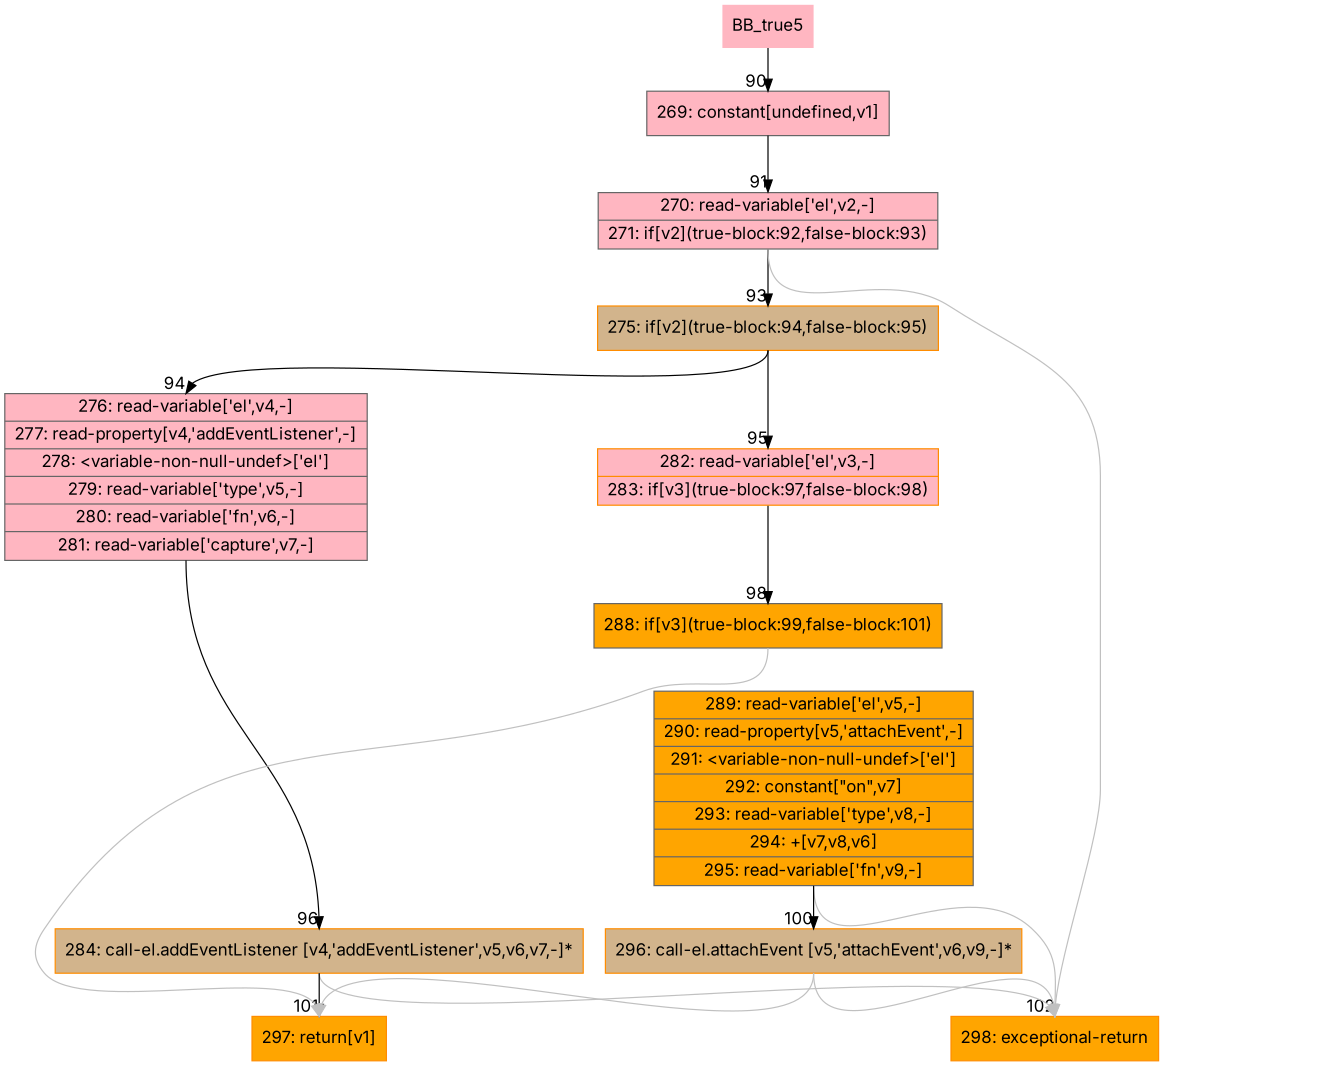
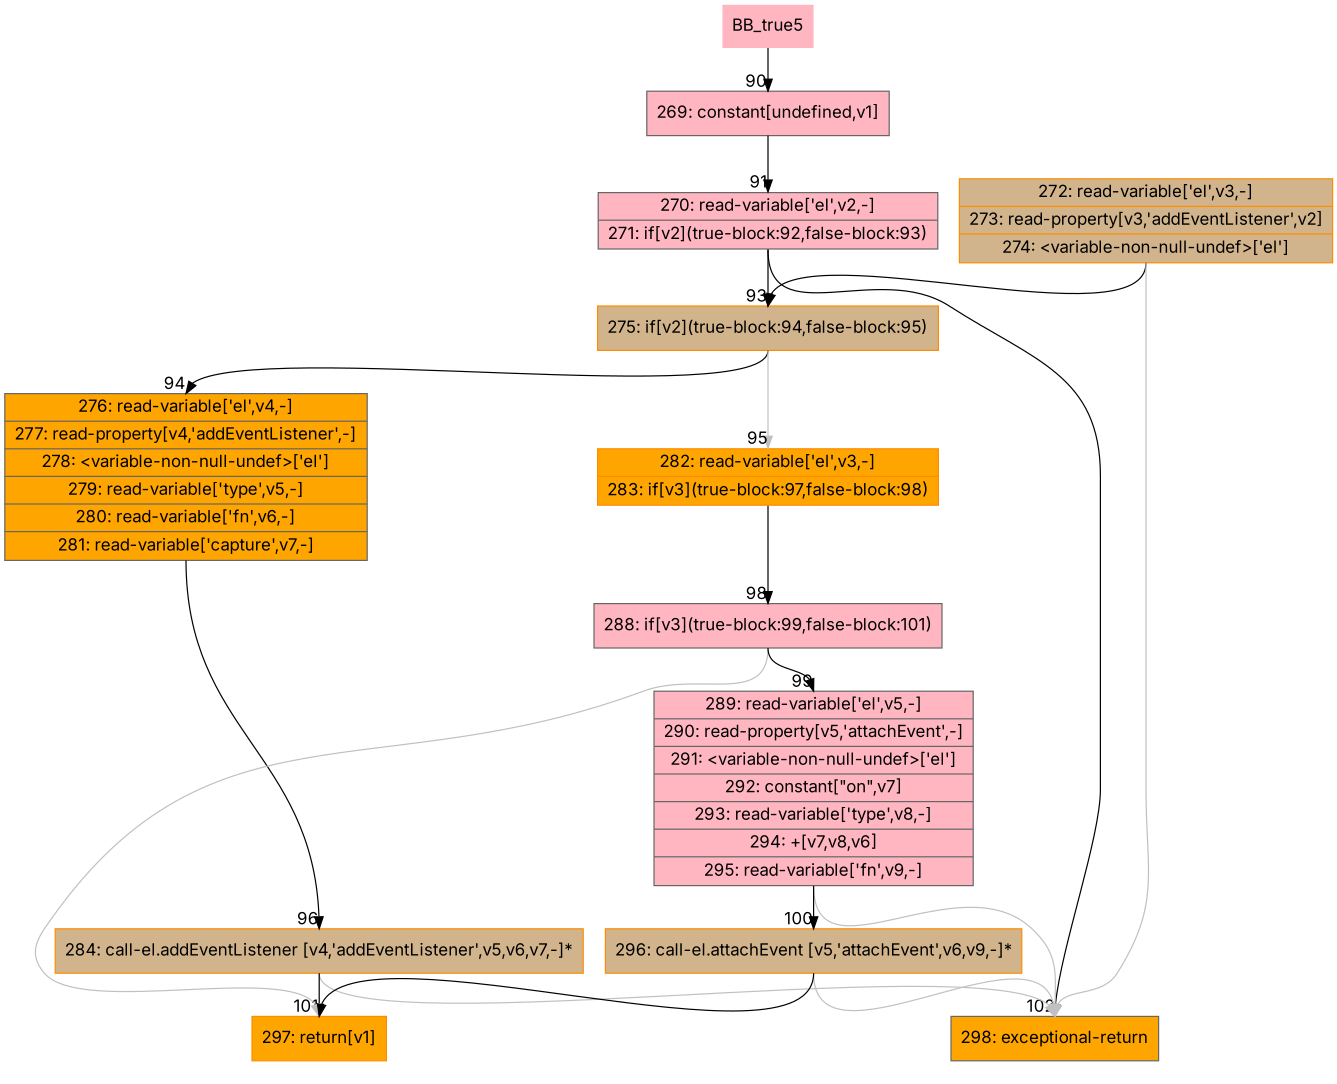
node "272: read-variable['el',v3,-]": added
edge "275: if[v2](true-block:94,false-block:95)" -> "282: read-variable['el',v3,-]": color black -> gray
node "276: read-variable['el',v4,-]": fillcolor lightpink -> orange
node "282: read-variable['el',v3,-]": fillcolor lightpink -> orange
edge "270: read-variable['el',v2,-]" -> "298: exceptional-return": color gray -> black
node "288: if[v3](true-block:99,false-block:101)": fillcolor orange -> lightpink
edge "288: if[v3](true-block:99,false-block:101)" -> "289: read-variable['el',v5,-]": added
node "289: read-variable['el',v5,-]": fillcolor orange -> lightpink
edge "296: call-el.attachEvent [v5,'attachEvent',v6,v9,-]*" -> "297: return[v1]": color gray -> black
node "298: exceptional-return": color darkorange -> gray40
